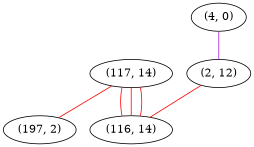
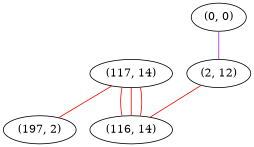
node "(4, 0)": label "(4, 0)" -> "(0, 0)"
